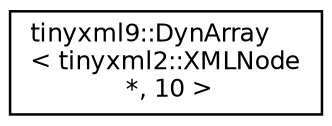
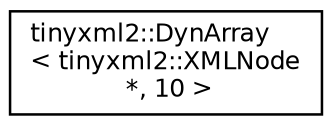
node "tinyxml9::DynArray < tinyxml2::XMLNode *, 10 >": label "tinyxml9::DynArray < tinyxml2::XMLNode *, 10 >" -> "tinyxml2::DynArray < tinyxml2::XMLNode *, 10 >"
